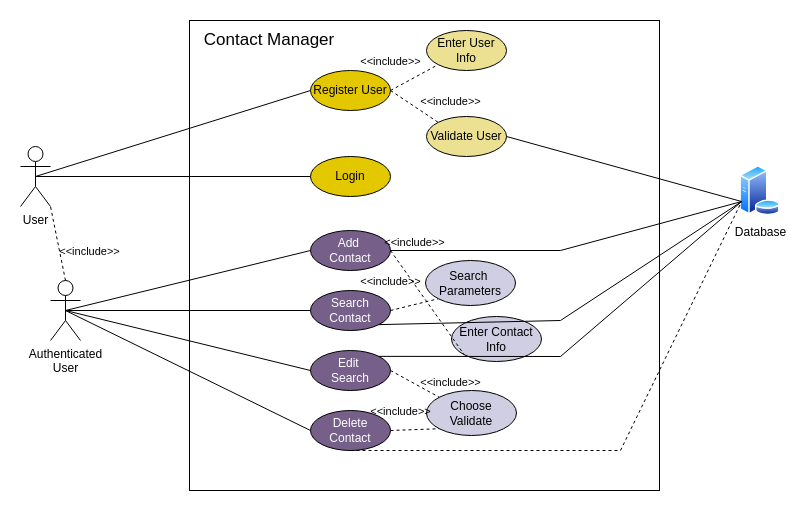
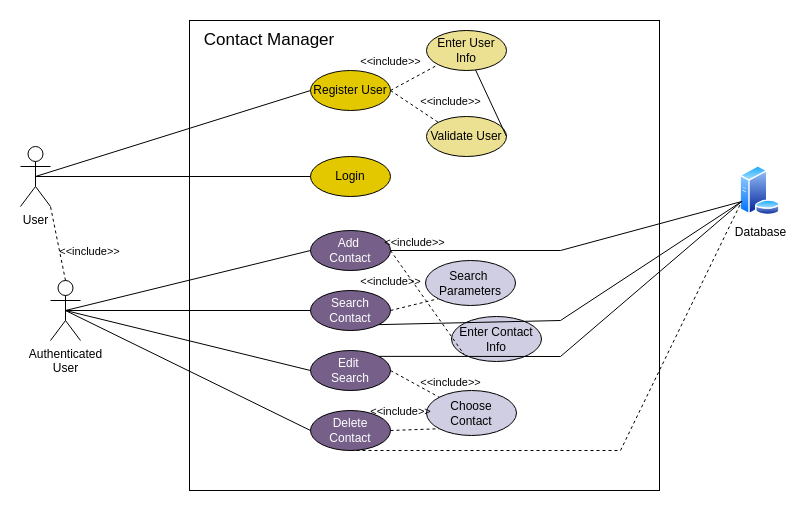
edge "Validate User" -- "Database": now "Validate User" -- "Enter User Info"
node "Choose Validate": label "Choose Validate" -> "Choose Contact"
